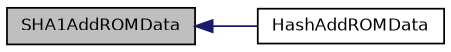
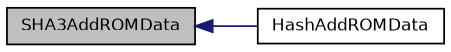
node "SHA1AddROMData": label "SHA1AddROMData" -> "SHA3AddROMData"
